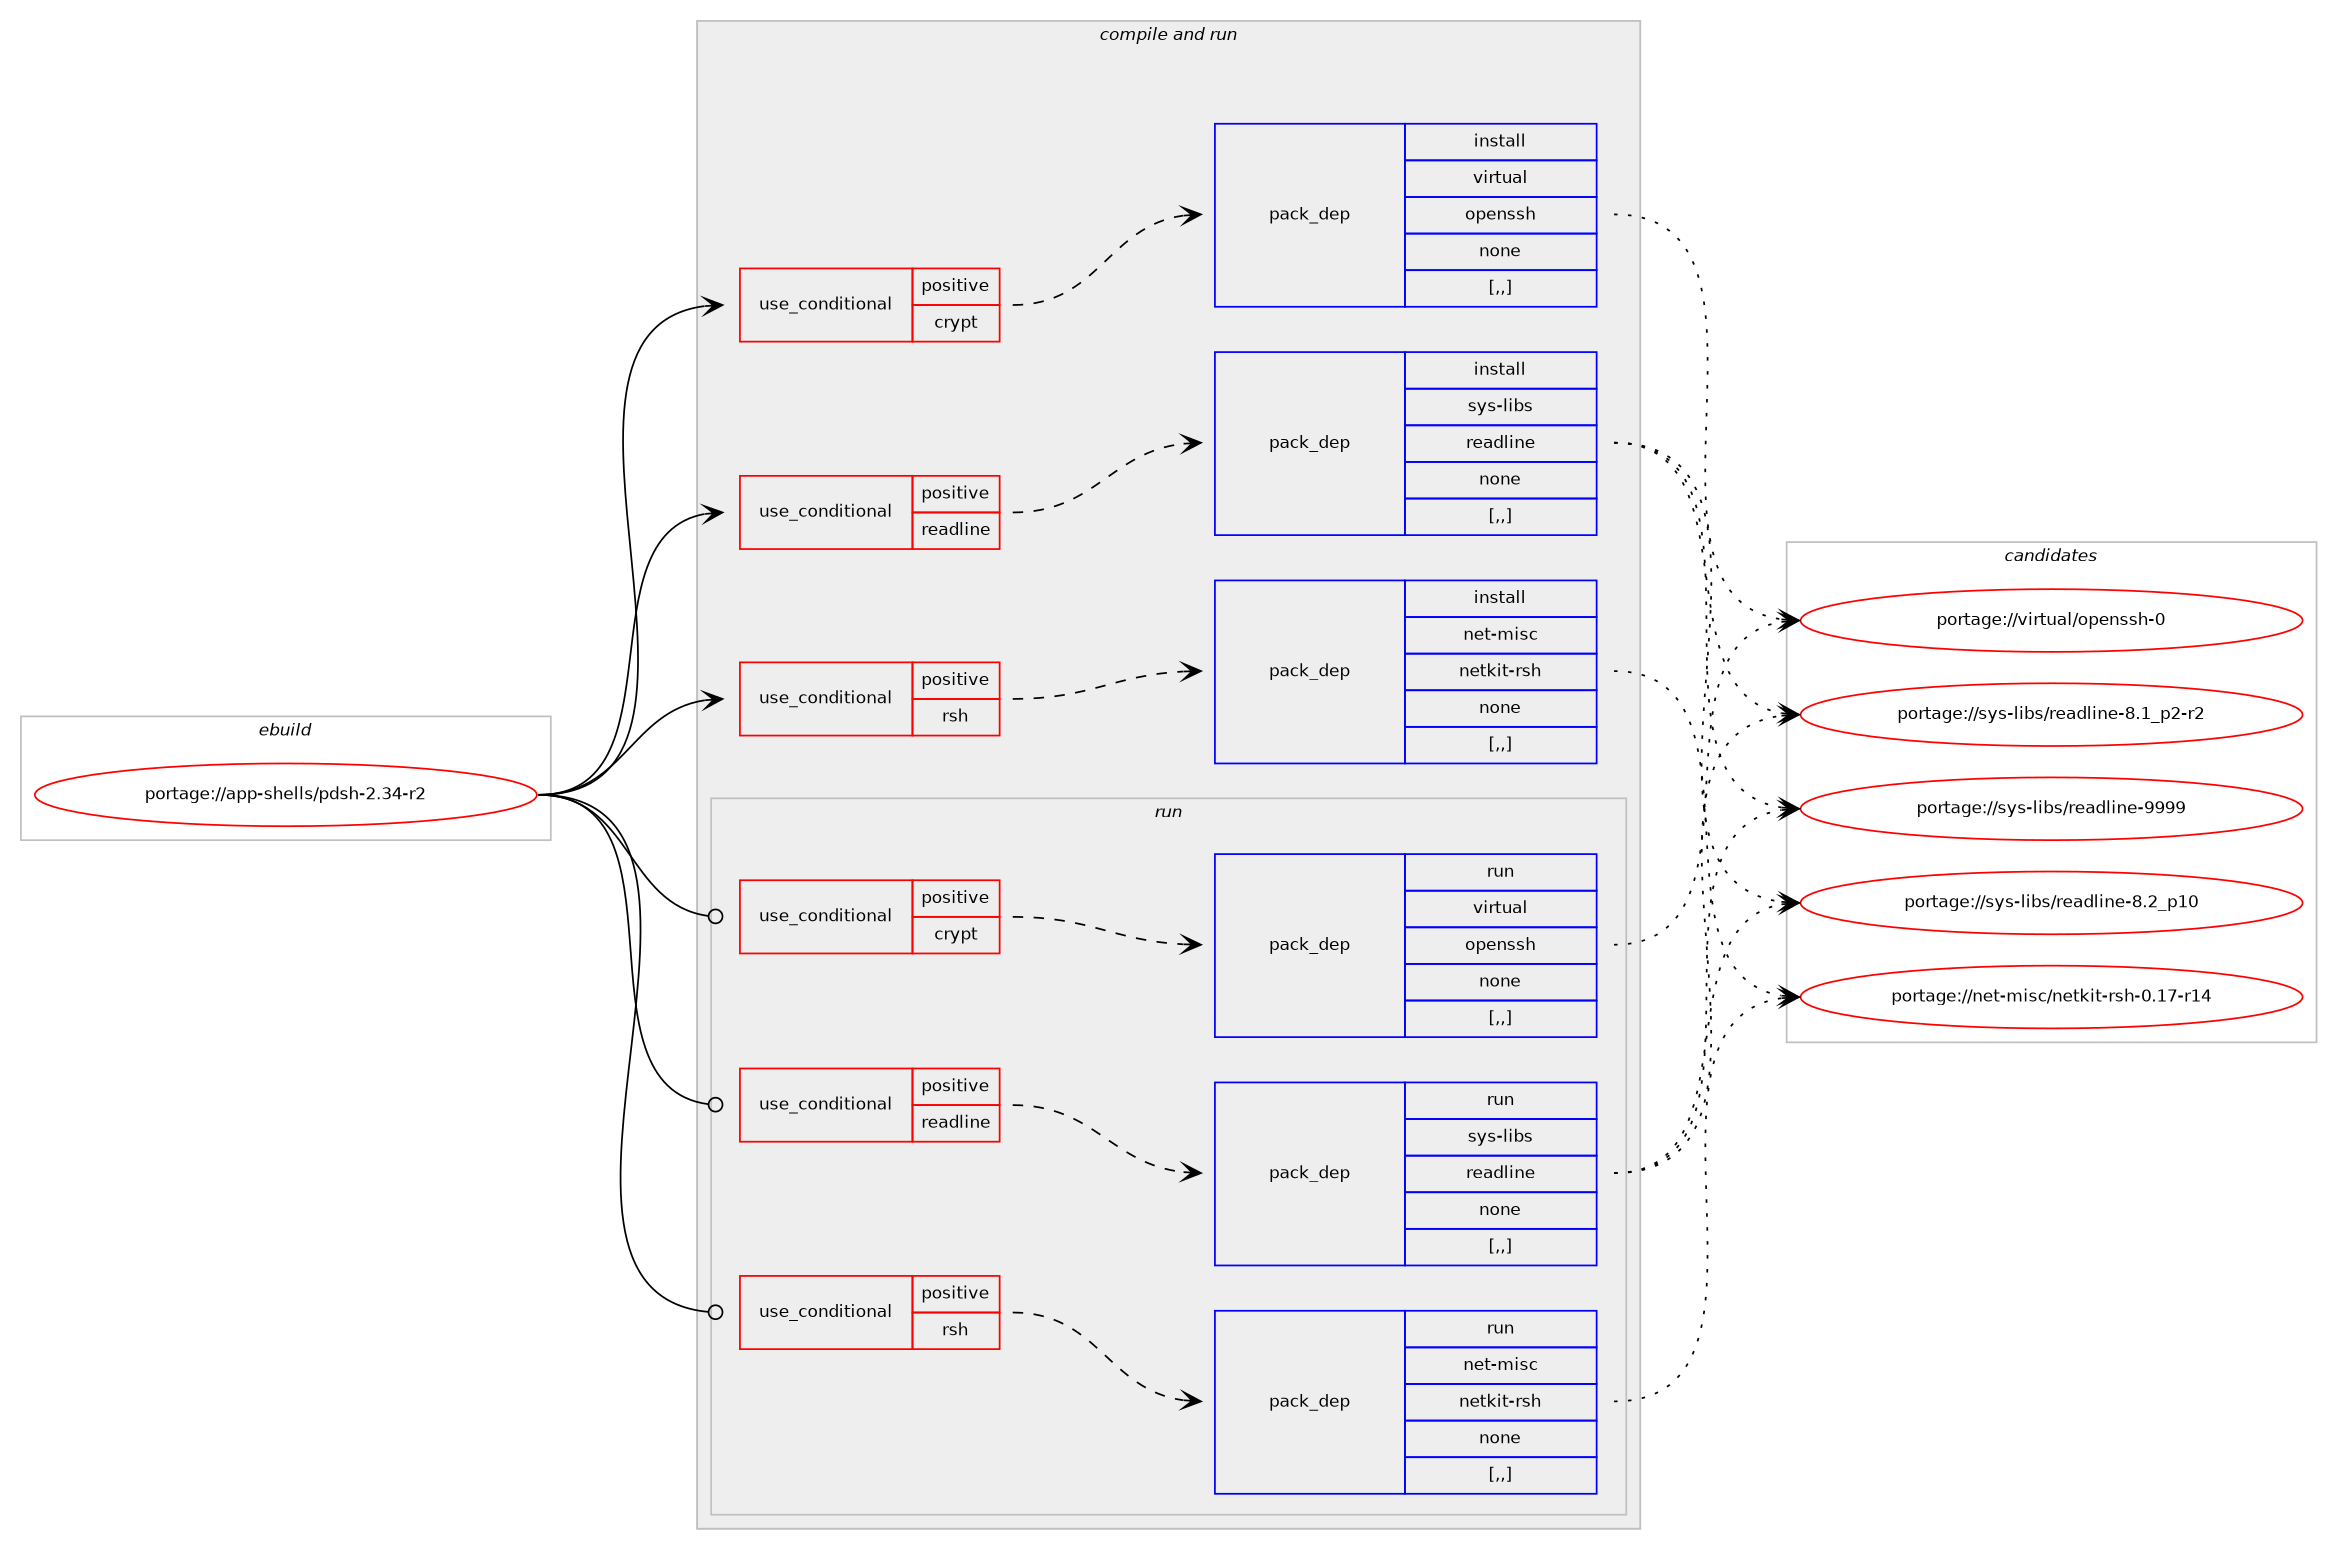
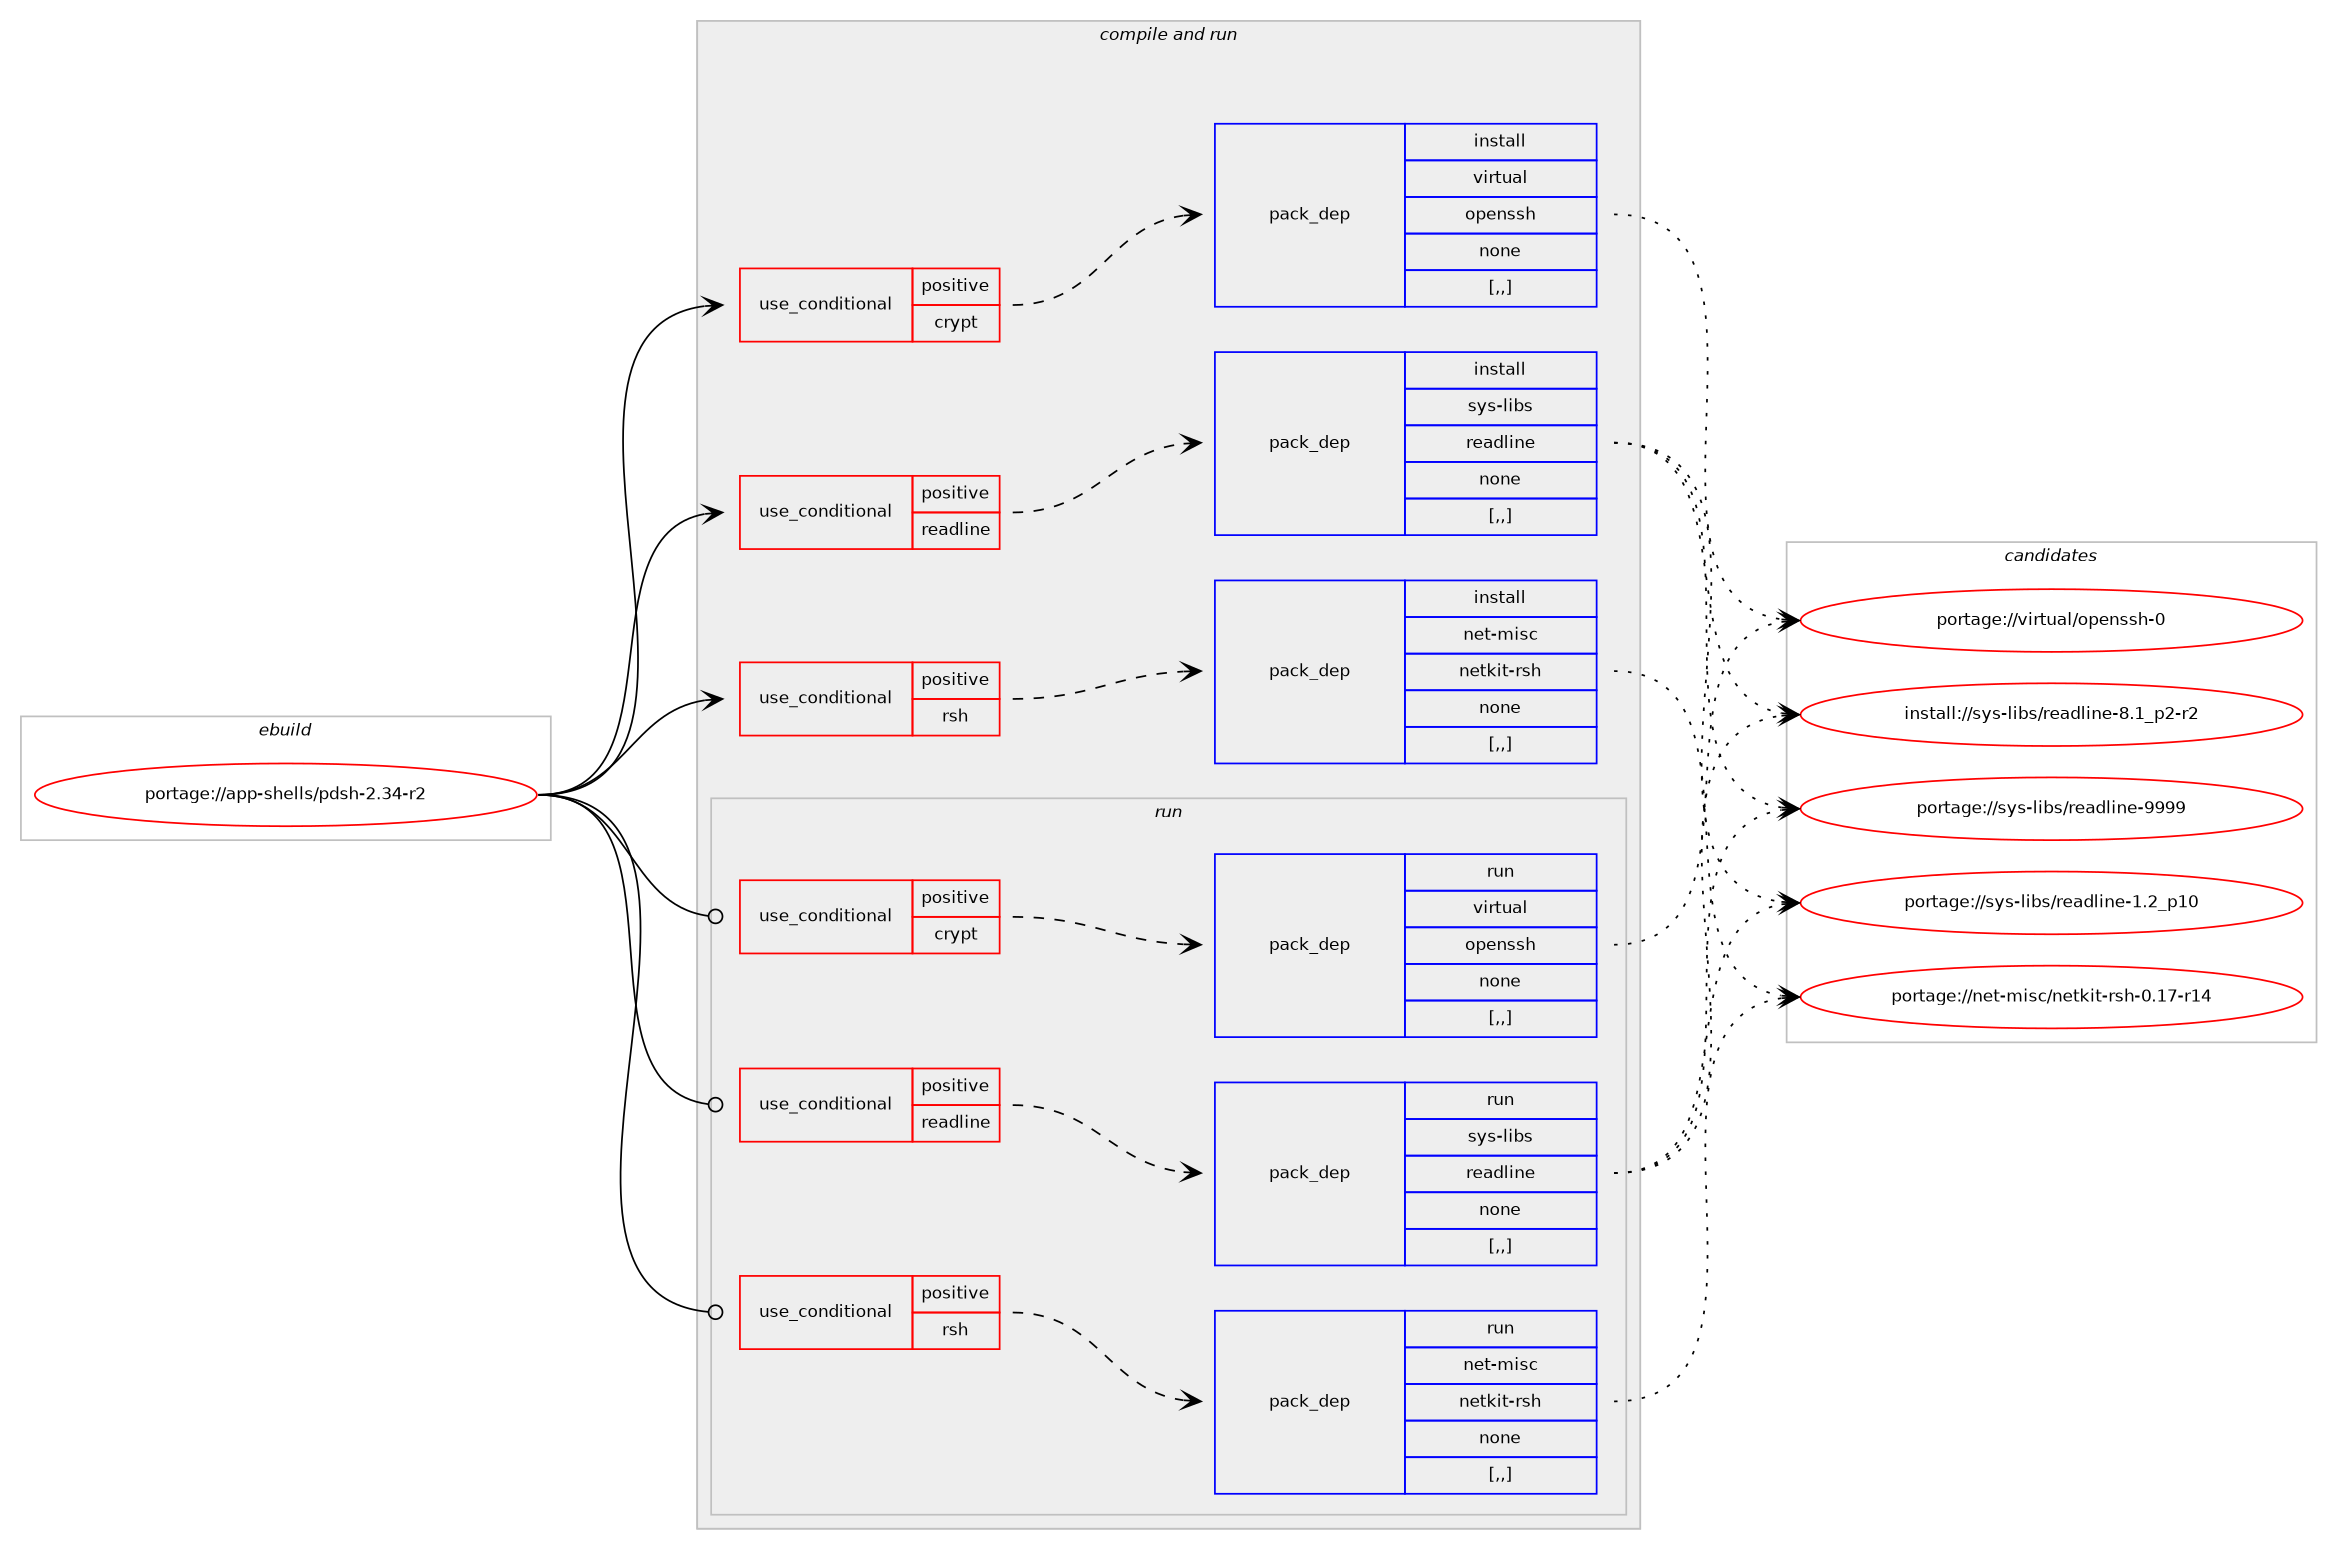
node "portage://sys-libs/readline-8.1_p2-r2": label "portage://sys-libs/readline-8.1_p2-r2" -> "install://sys-libs/readline-8.1_p2-r2"
node "portage://sys-libs/readline-8.2_p10": label "portage://sys-libs/readline-8.2_p10" -> "portage://sys-libs/readline-1.2_p10"
